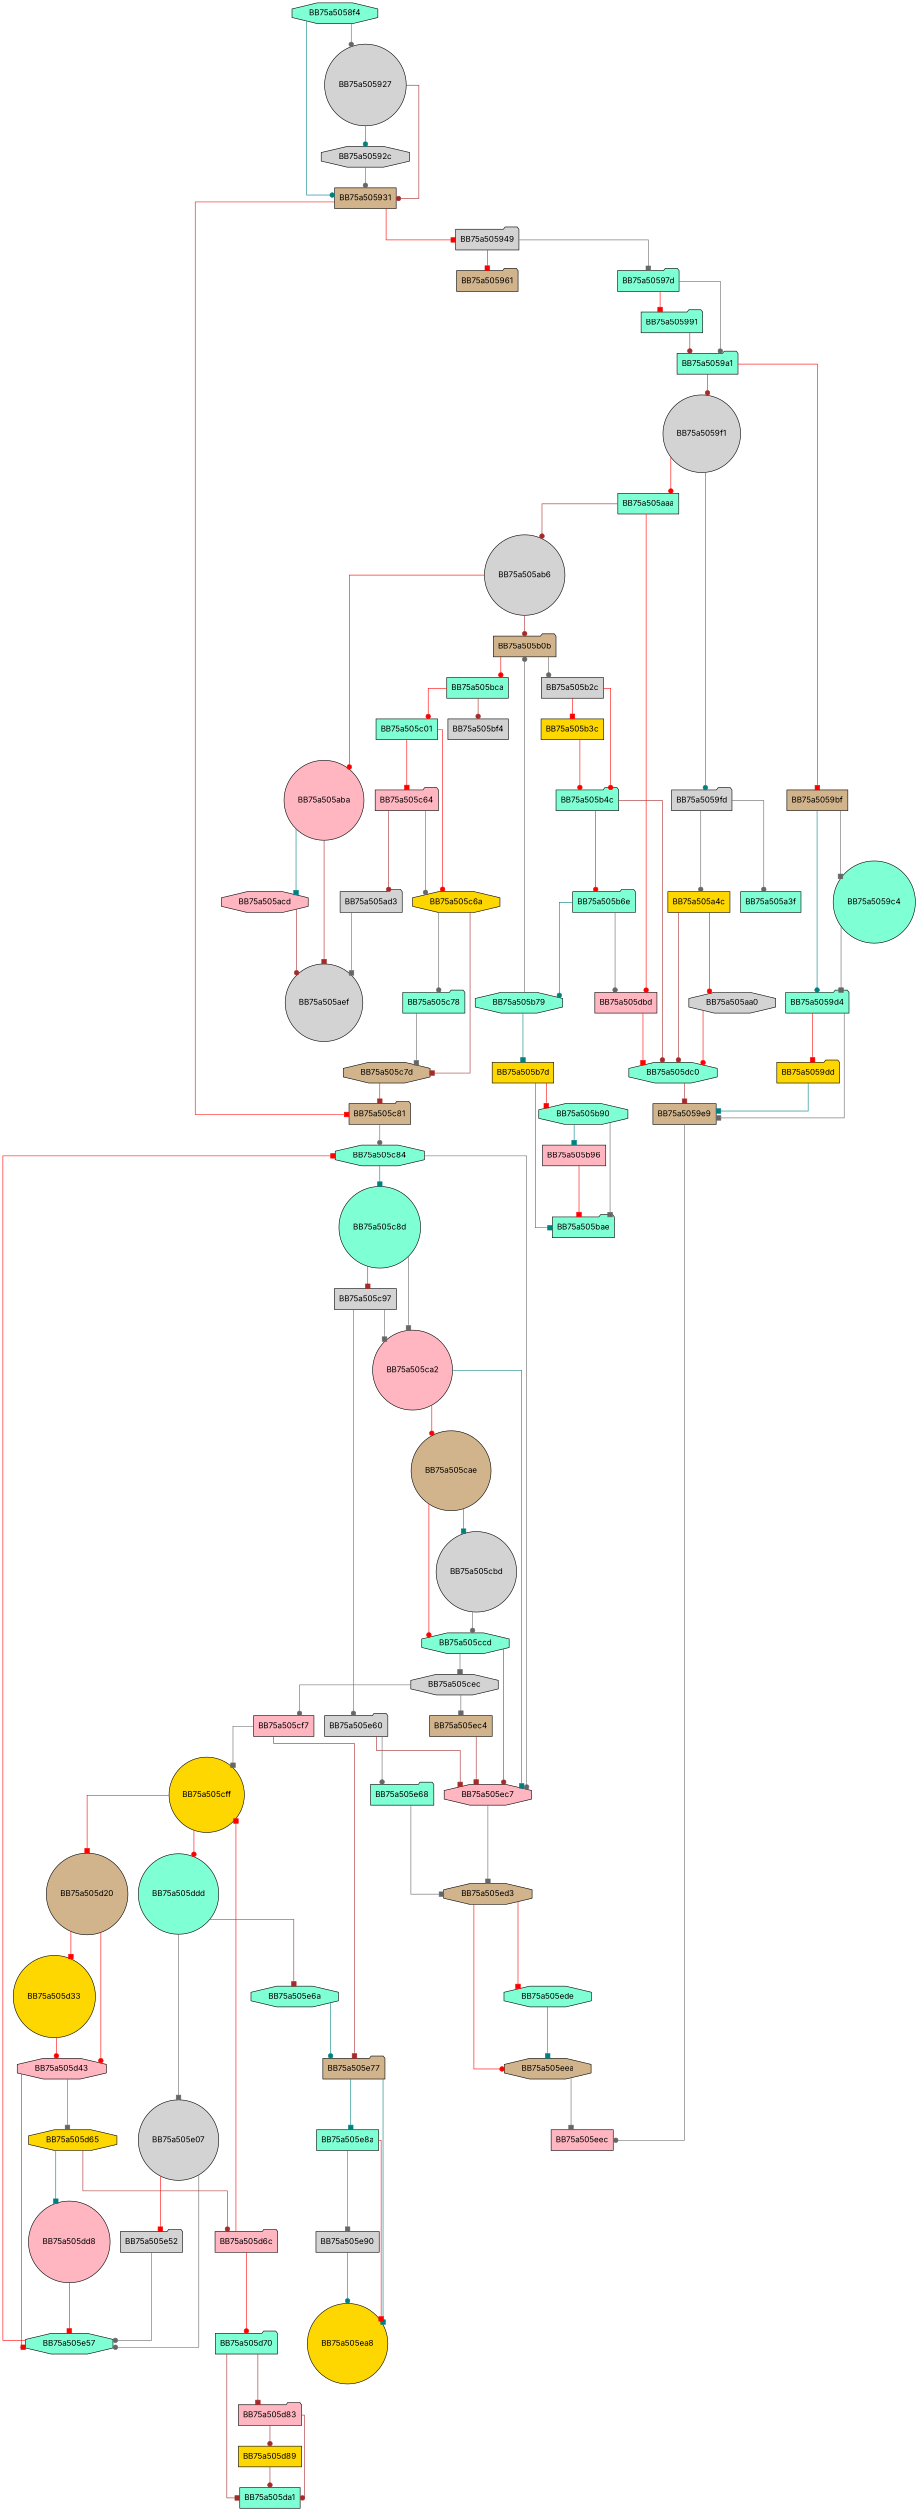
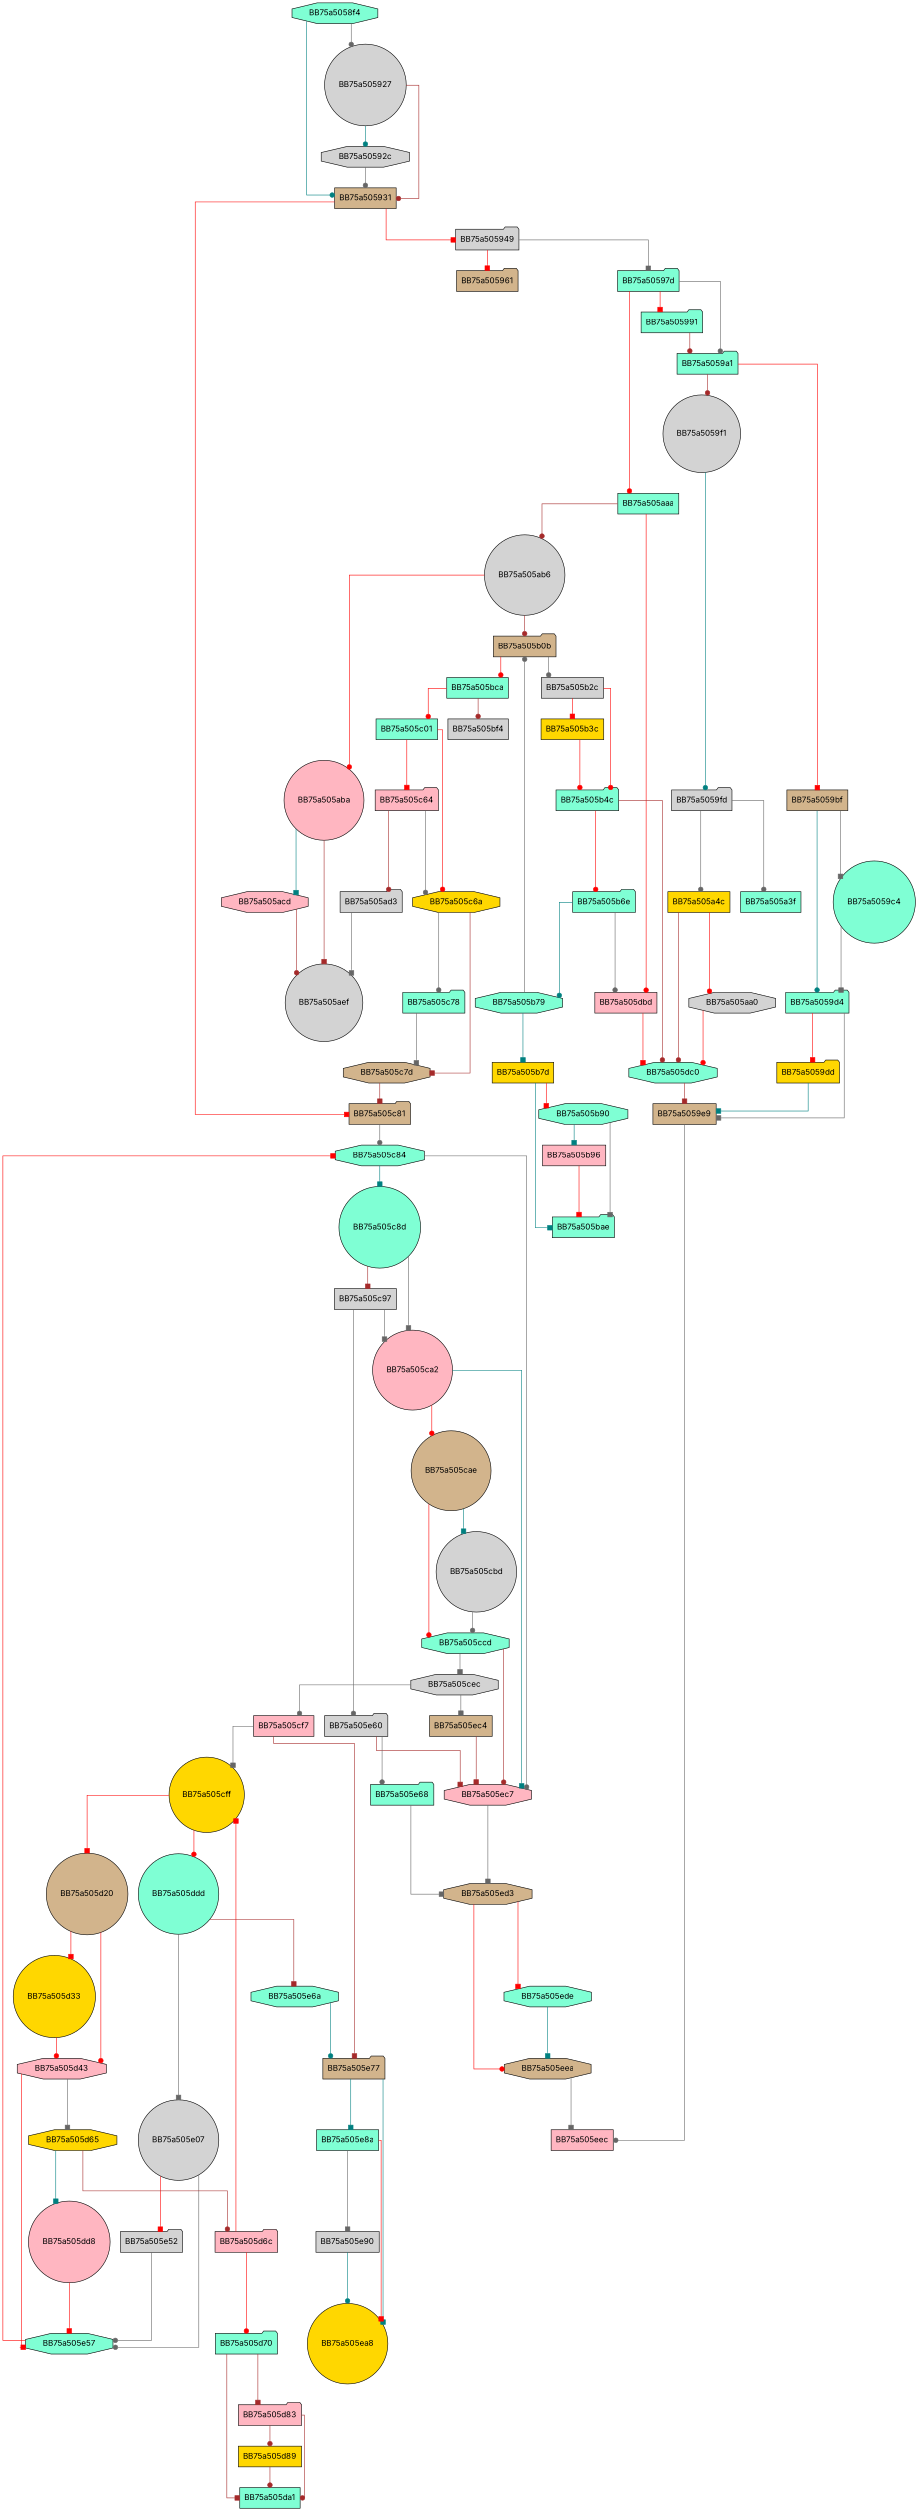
edge "BB75a5059f1" -> "BB75a505aaa": now "BB75a50597d" -> "BB75a505aaa"
